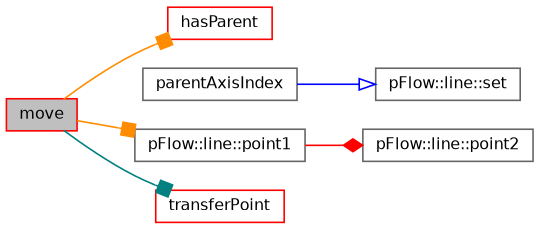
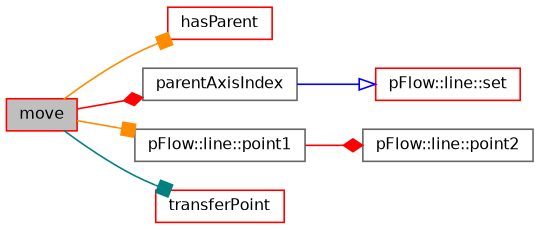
node "pFlow::line::set": color gray40 -> red
edge "move" -> "parentAxisIndex": added
